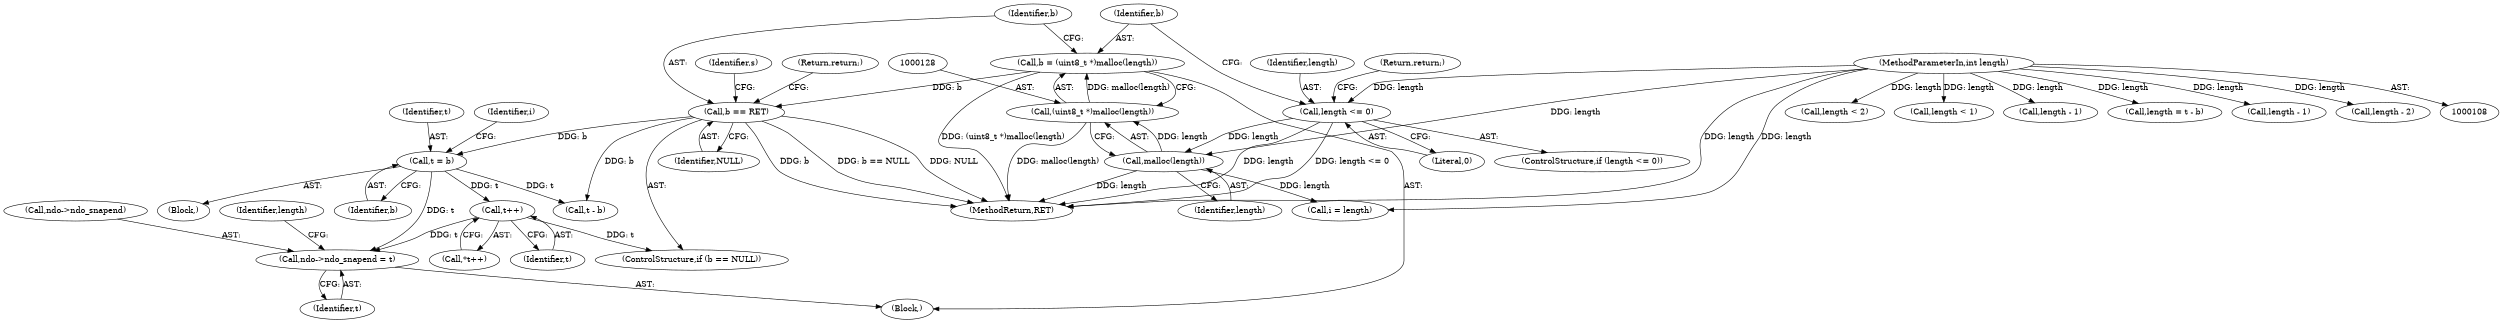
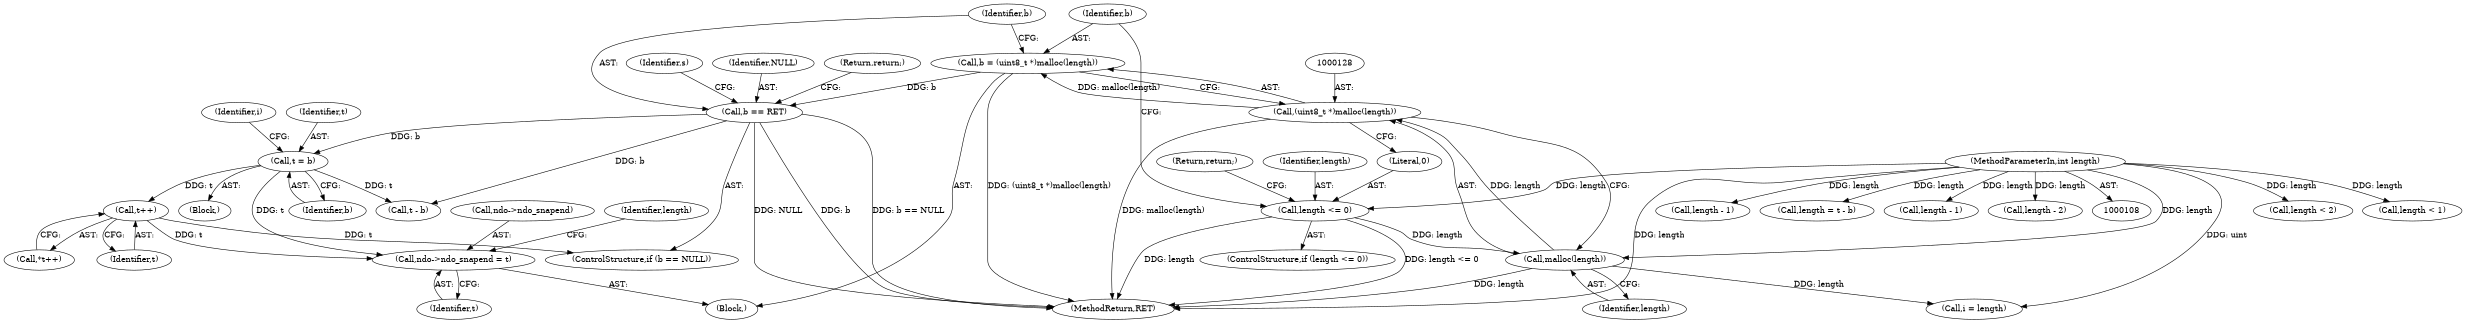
edge "(Call,b == RET)" -> "(Identifier,NULL)": removed, label "CFG:"
edge "(Call,length <= 0)" -> "(Literal,0)": now "(Call,(uint8_t *)malloc(length))" -> "(Literal,0)"
edge "(MethodParameterIn,int length)" -> "(Call,i = length)": label "DDG: length" -> "DDG: uint"
